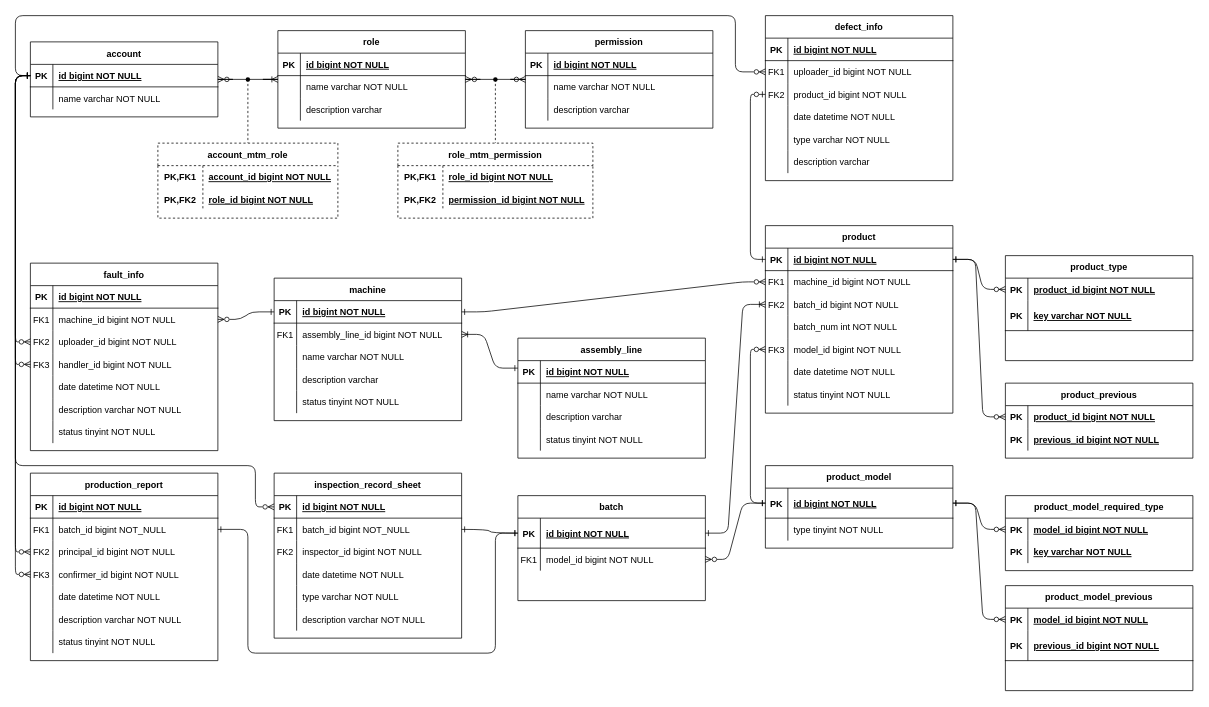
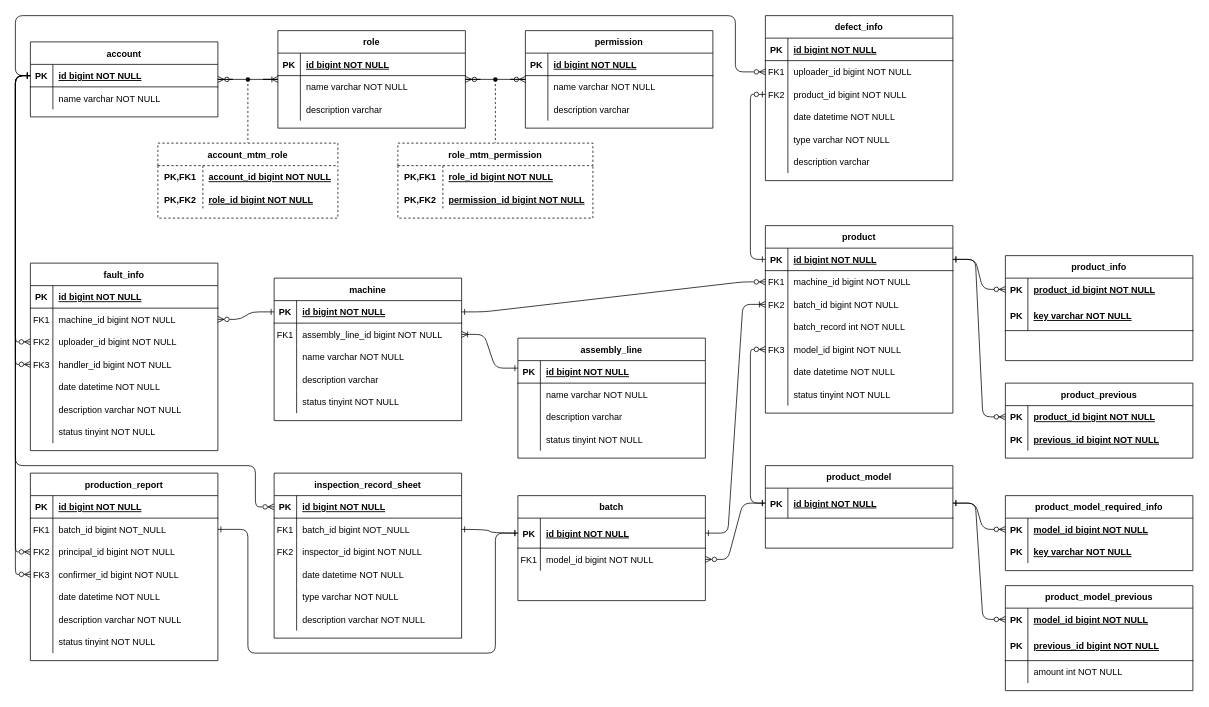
node "product_type": label "product_type" -> "product_info"
node "batch_num int NOT NULL": label "batch_num int NOT NULL" -> "batch_record int NOT NULL"
node "product_model_required_type": label "product_model_required_type" -> "product_model_required_info"
node "type tinyint NOT NULL": removed
node "amount int NOT NULL": added
